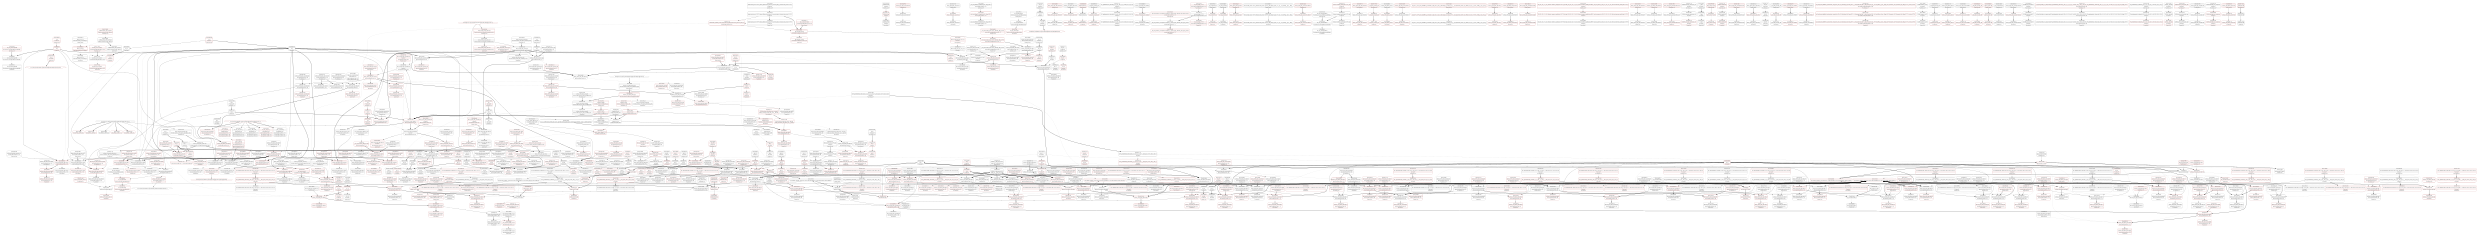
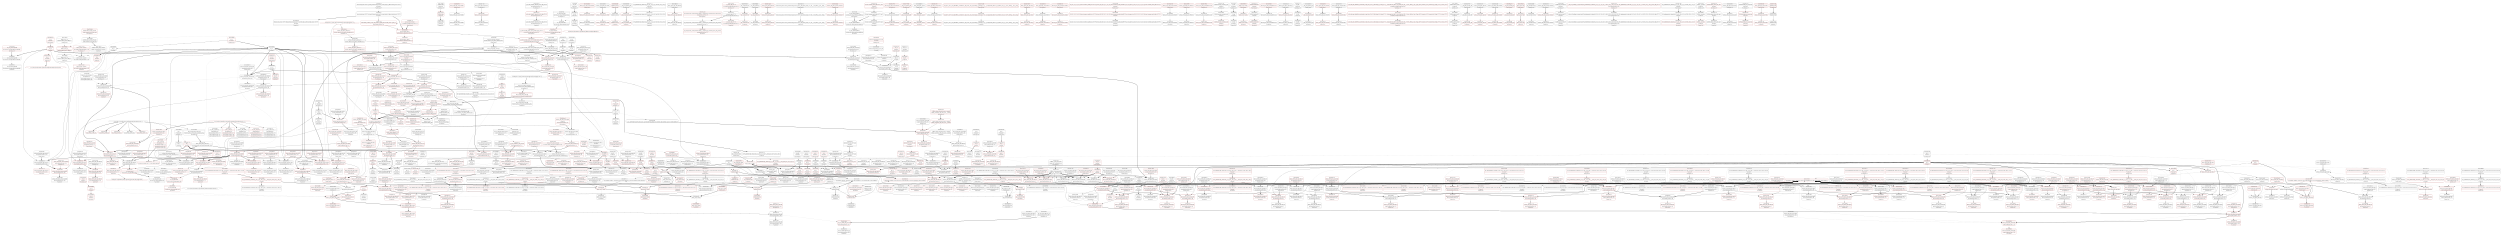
node "CE0x564d0c0": added
node "CE0x5623dc0": removed
